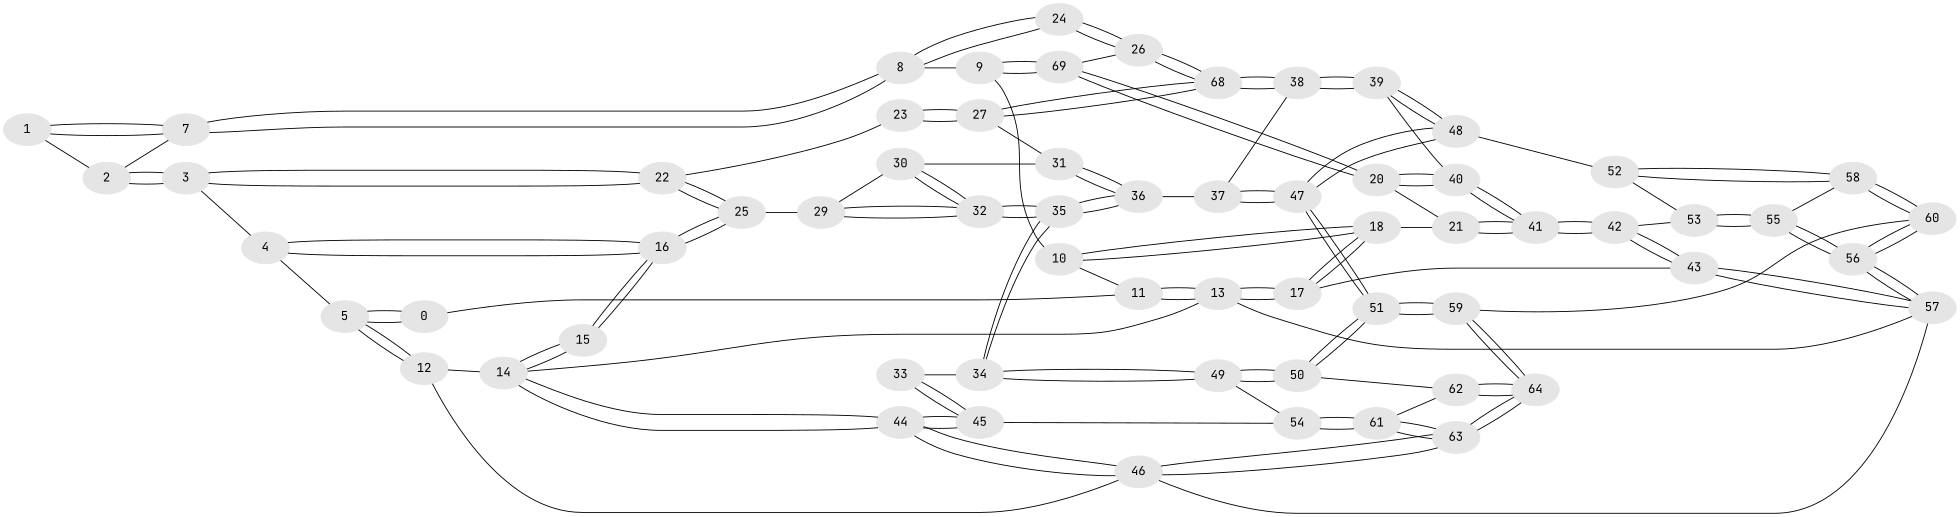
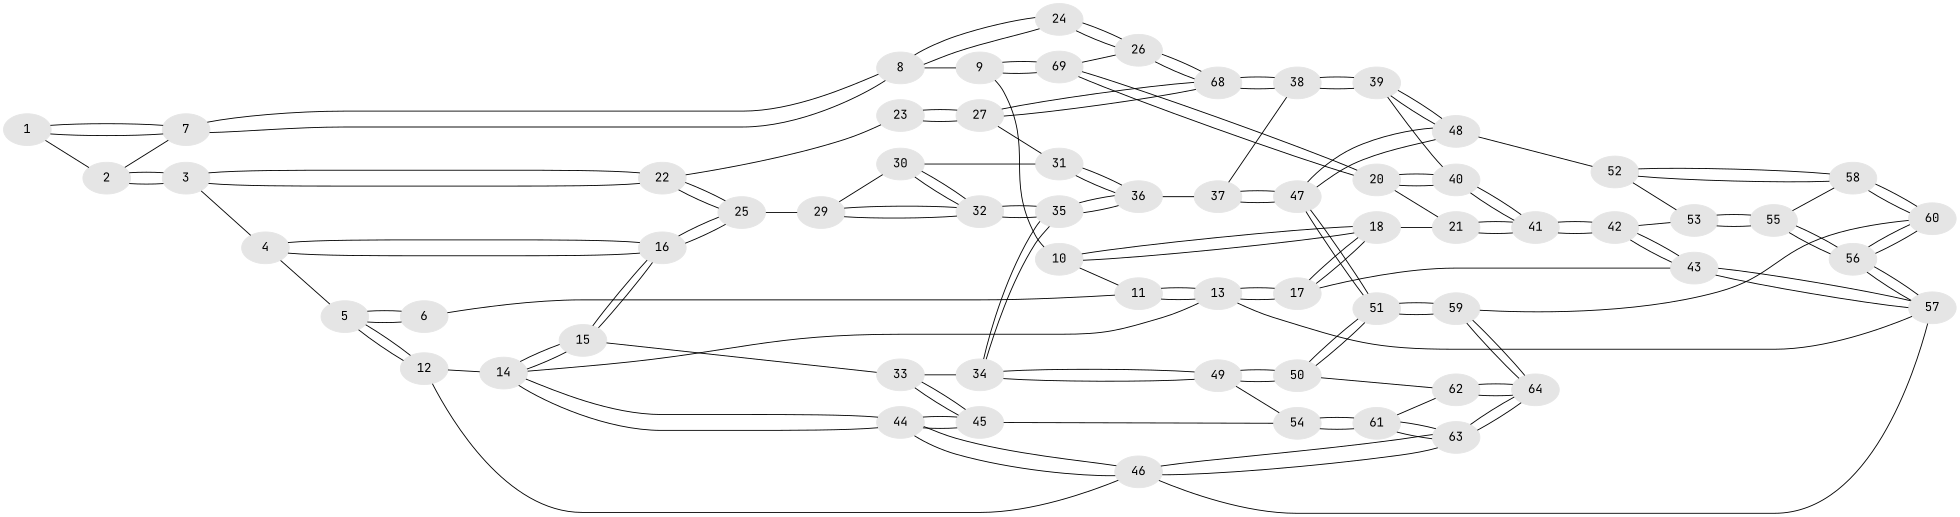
node "0": label "0" -> "6"
edge "15" -- "33": added
